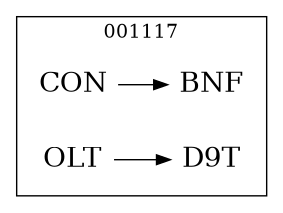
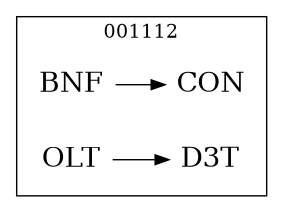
cluster "001117": label "001117" -> "001112"
edge "CON" -> "BNF": reversed
node "D9T": label "D9T" -> "D3T"
